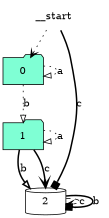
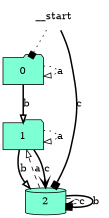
edge "__start" -> "0": arrowhead vee -> box
edge "0" -> "1": style dotted -> bold
edge "2" -> "1": added, label "a"
node "2": fillcolor white -> aquamarine
